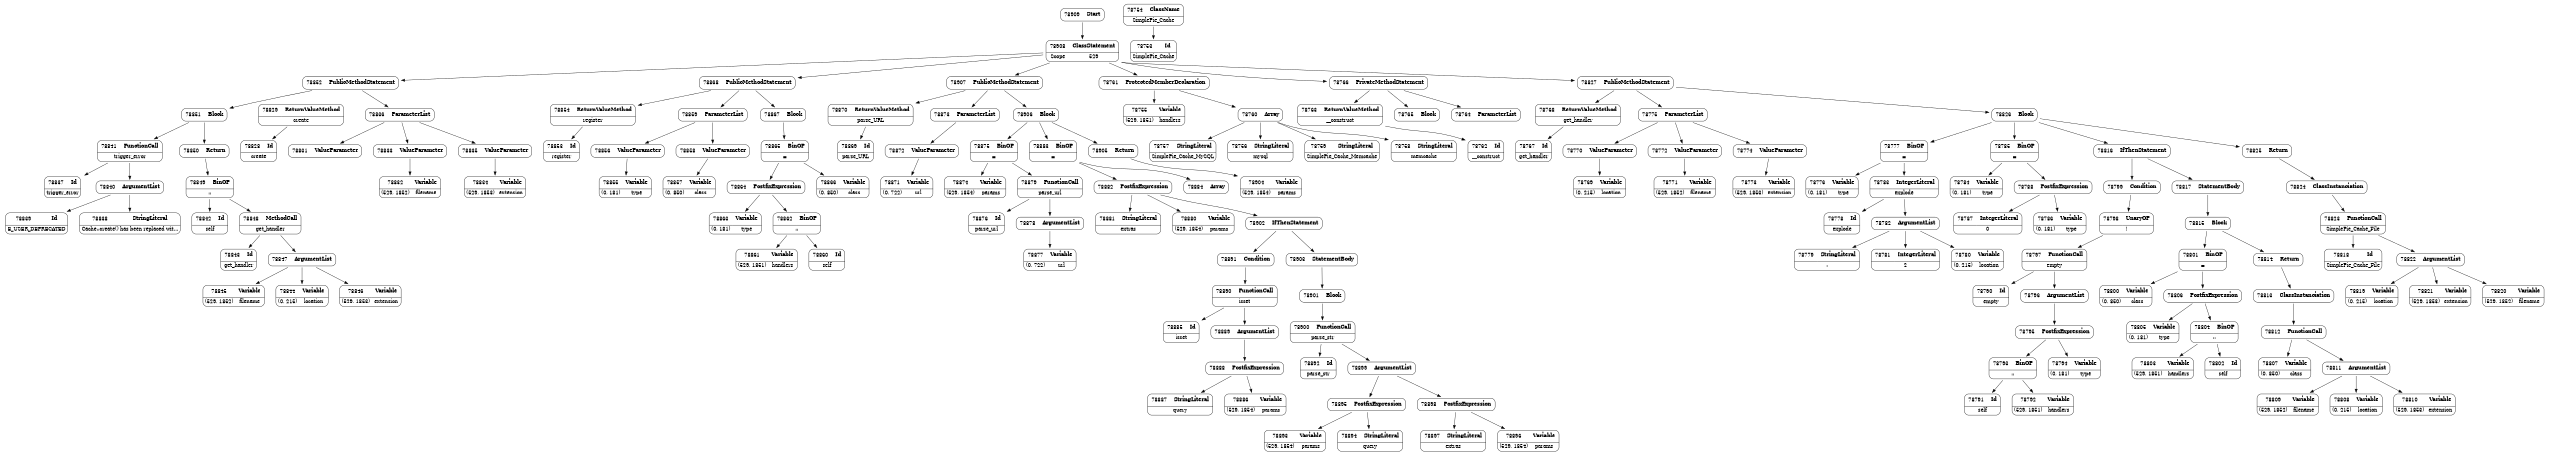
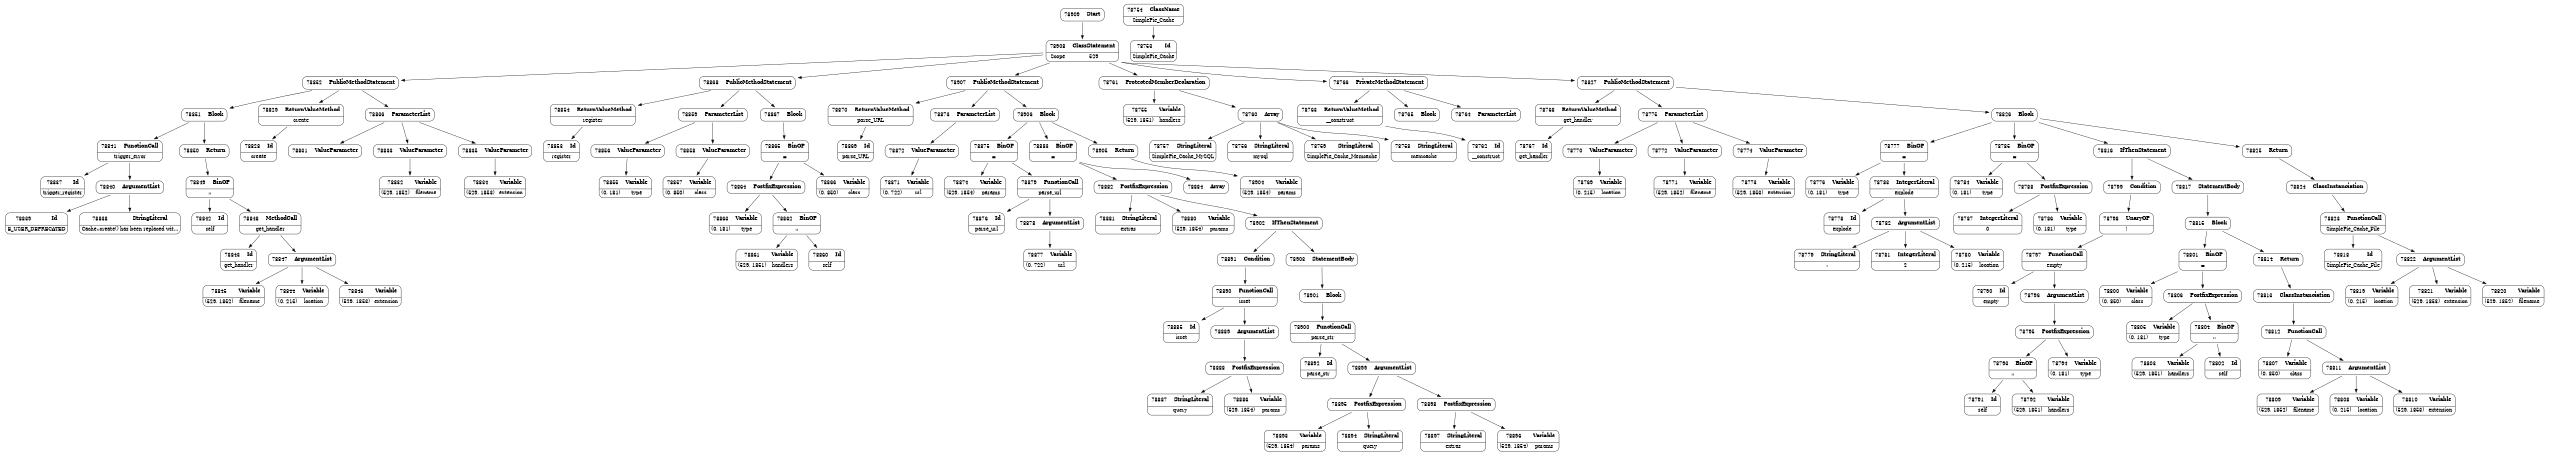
edge "78852" -> "78829": added
node "78837": text "trigger_error" -> "trigger_register"
